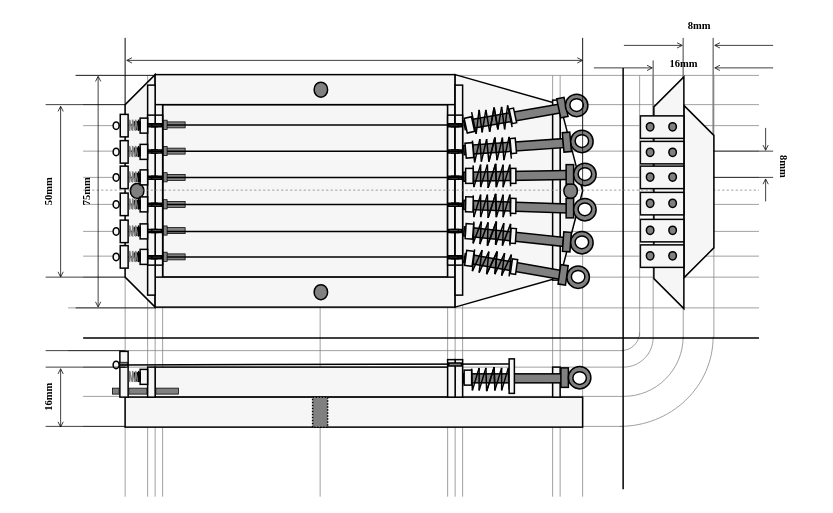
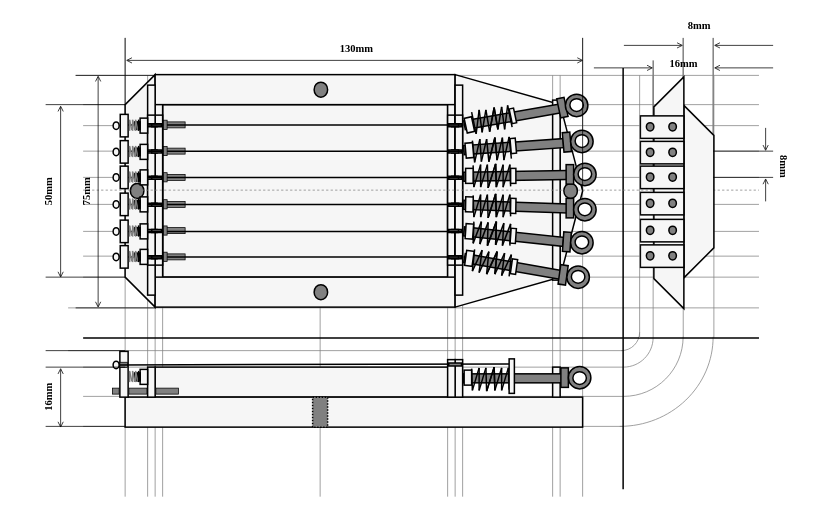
node "130mm": added
